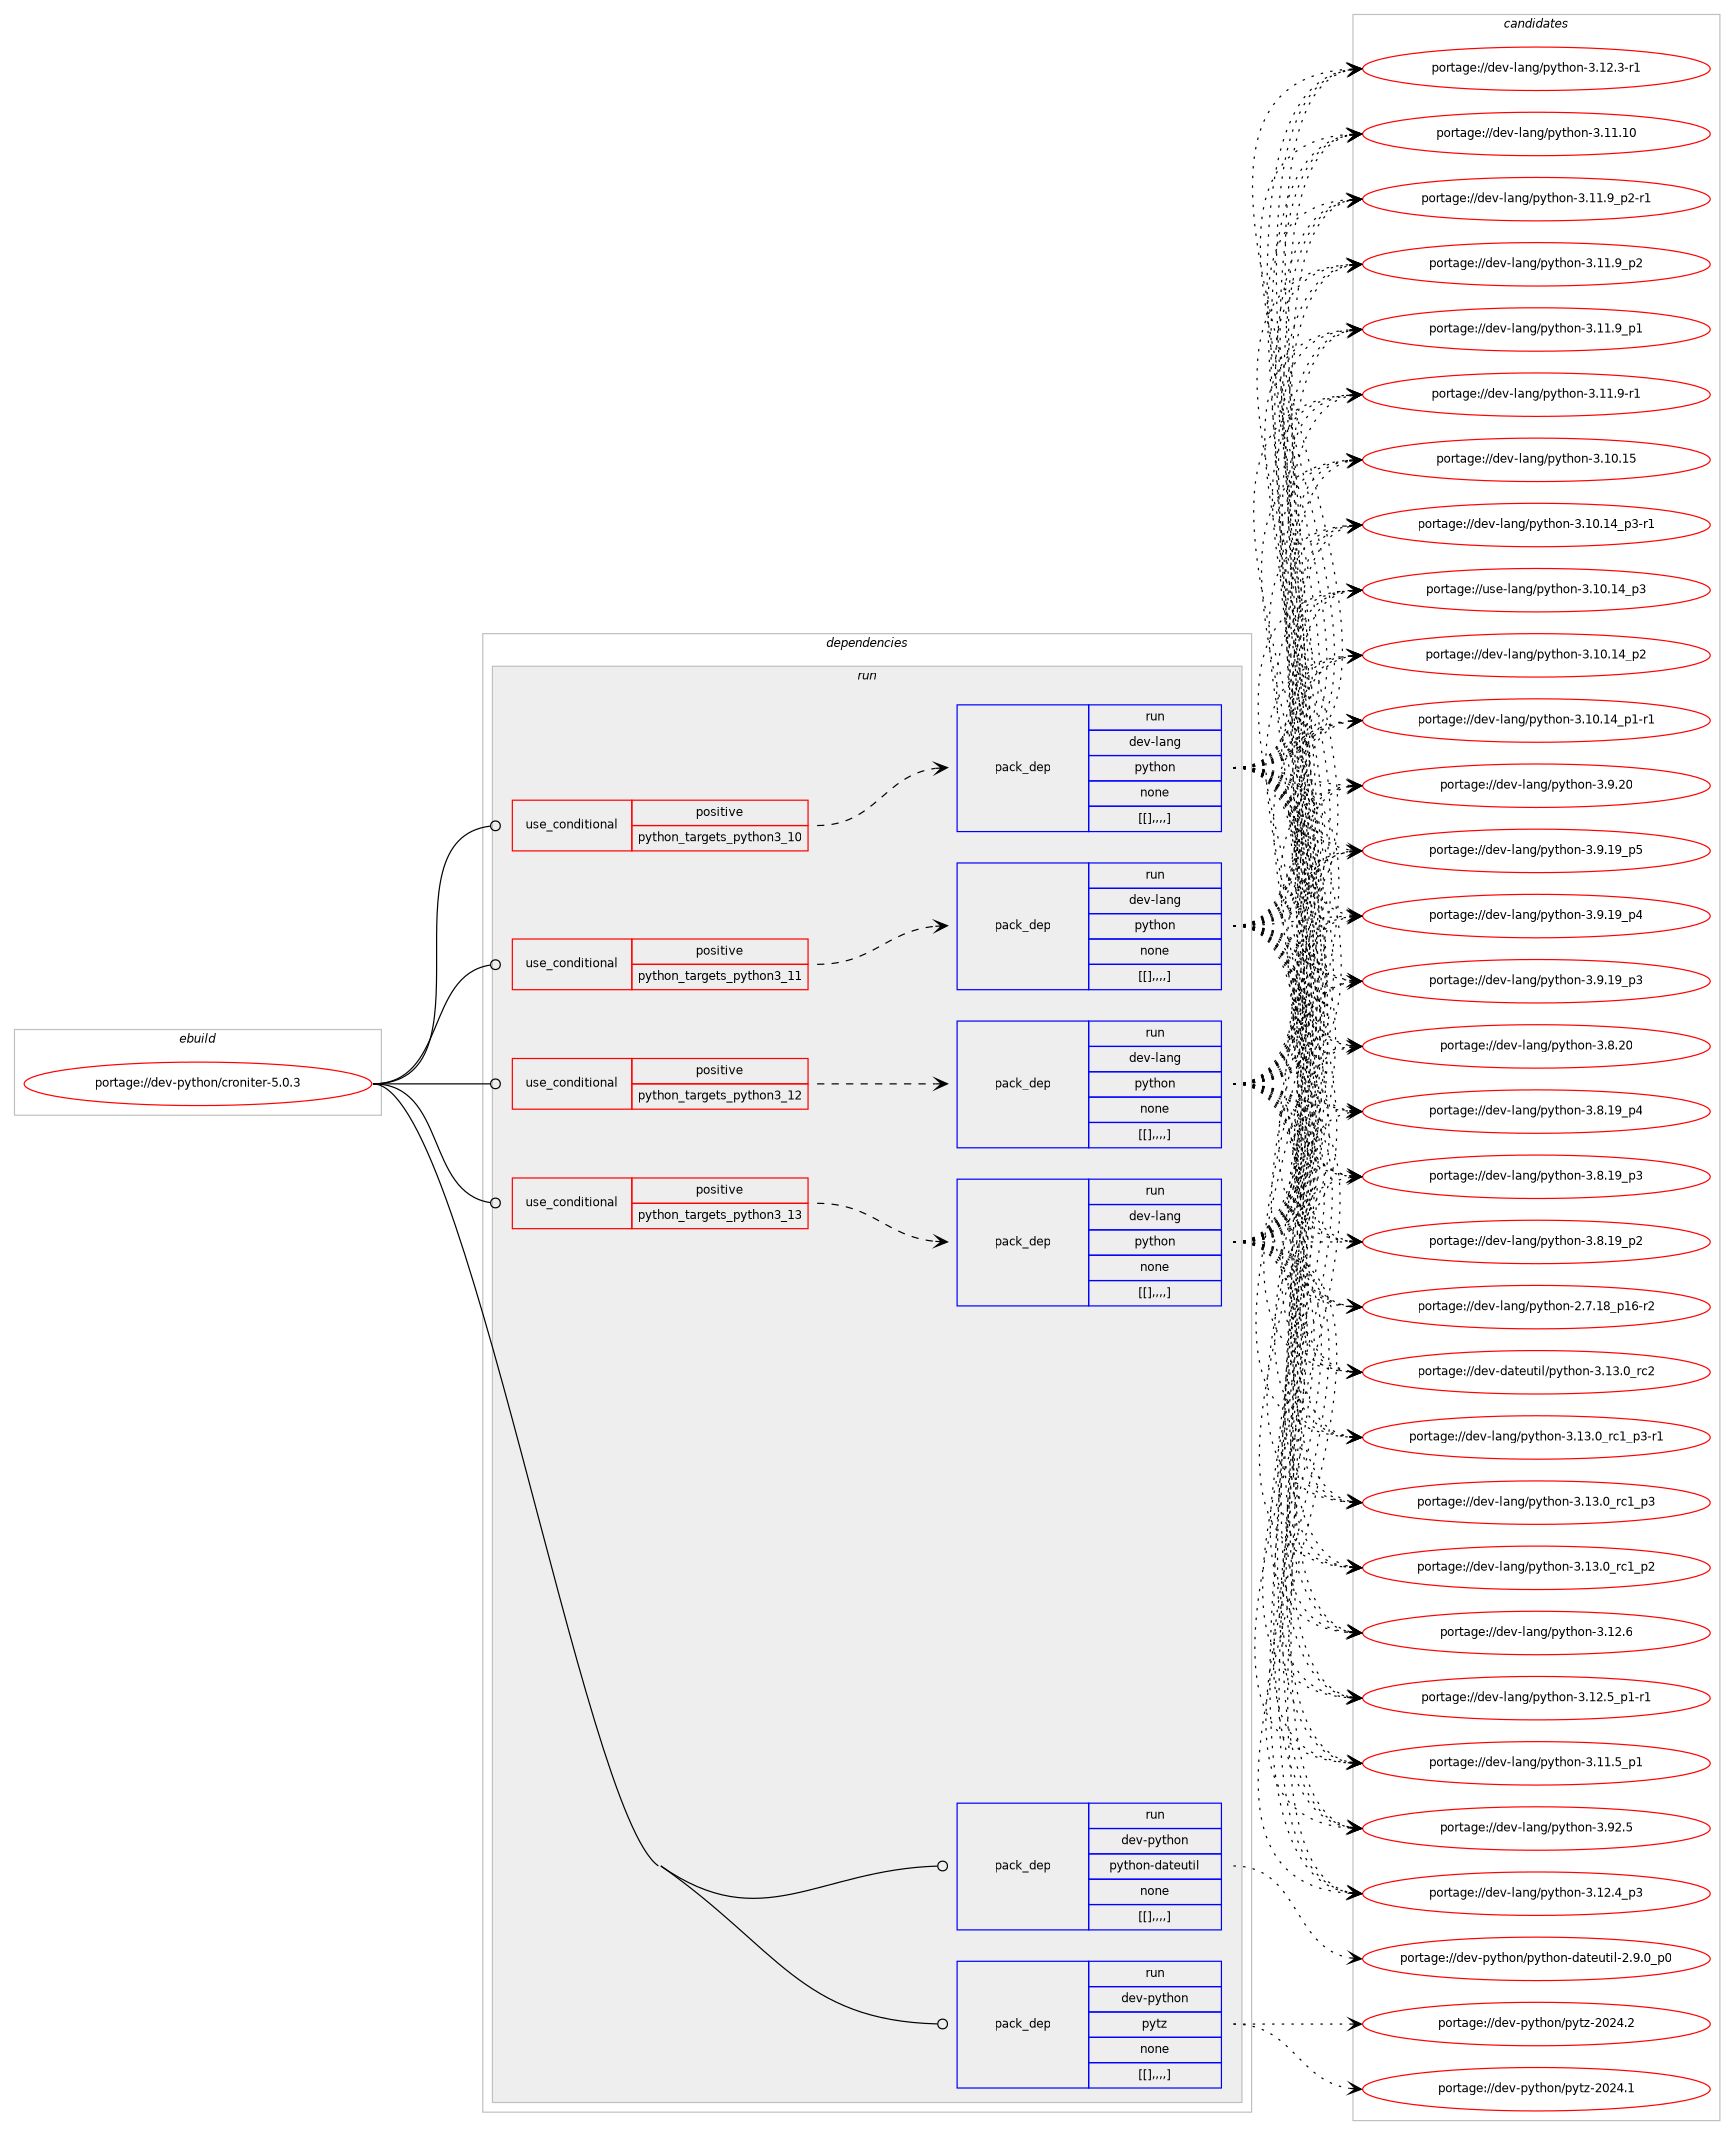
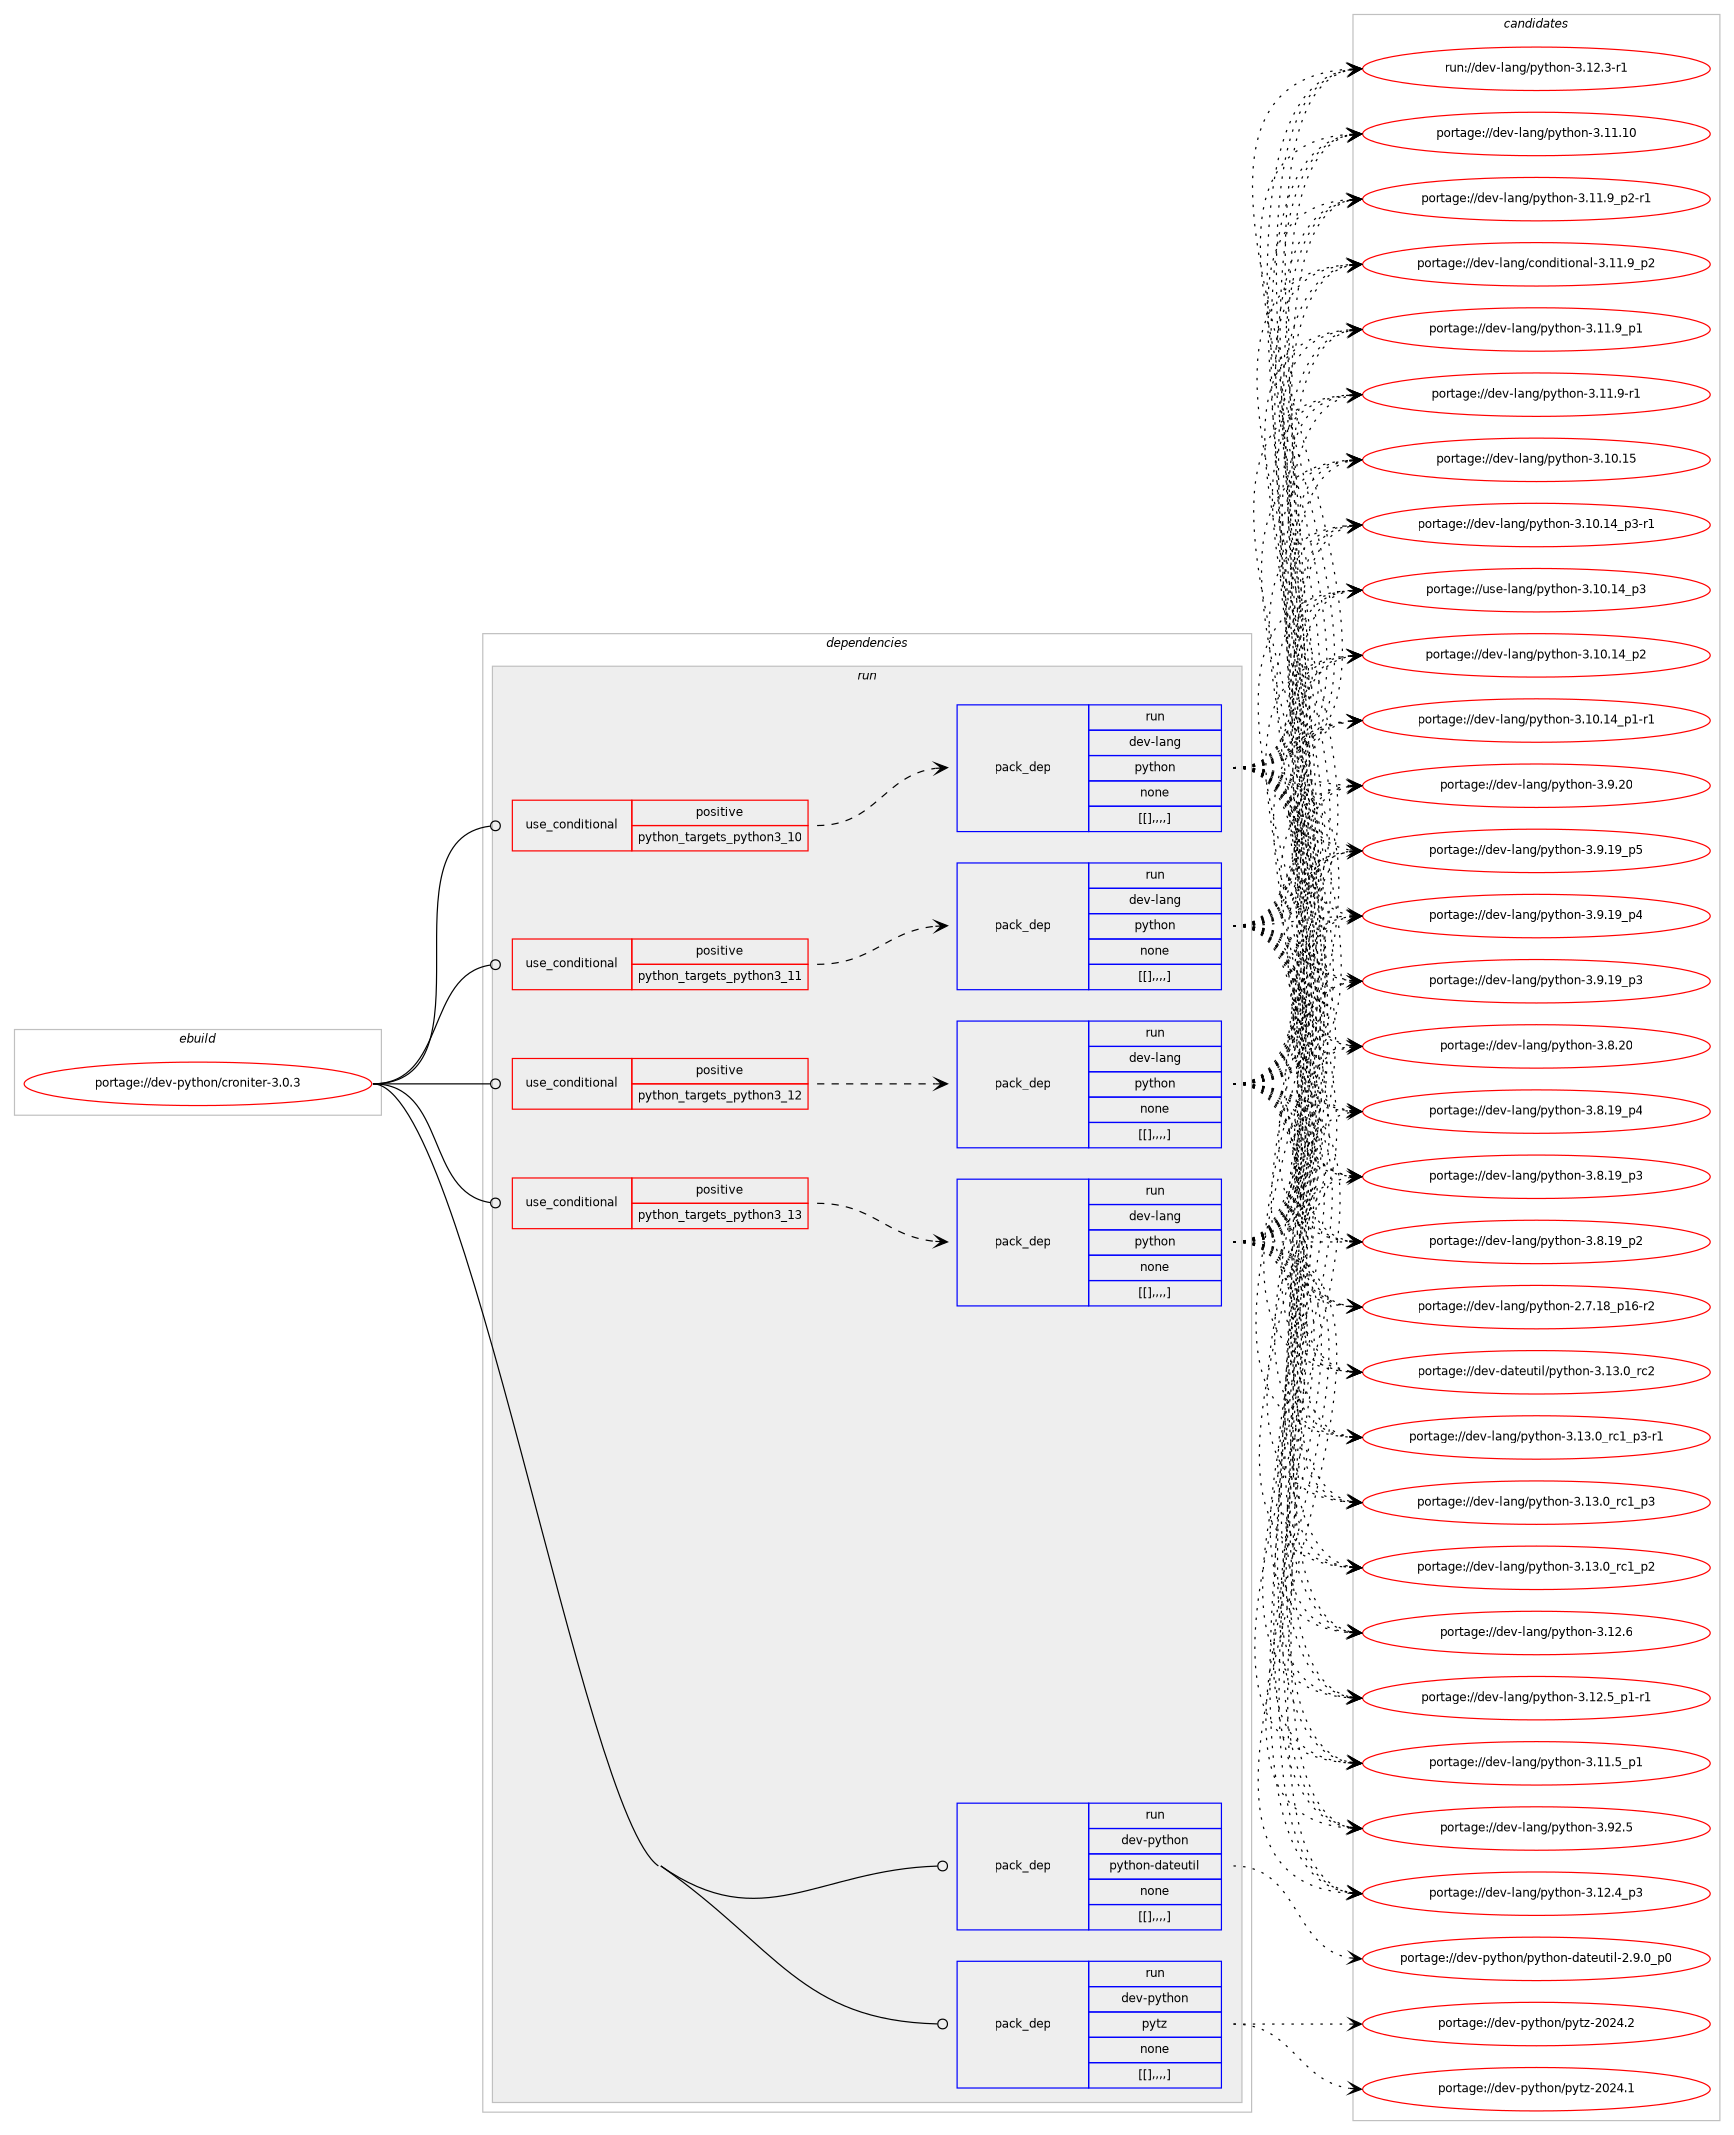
node "portage://dev-lang/python-3.12.3-r1": label "portage://dev-lang/python-3.12.3-r1" -> "run://dev-lang/python-3.12.3-r1"
node "portage://dev-lang/python-3.11.9_p2": label "portage://dev-lang/python-3.11.9_p2" -> "portage://dev-lang/conditional-3.11.9_p2"
node "portage://dev-python/croniter-5.0.3": label "portage://dev-python/croniter-5.0.3" -> "portage://dev-python/croniter-3.0.3"
